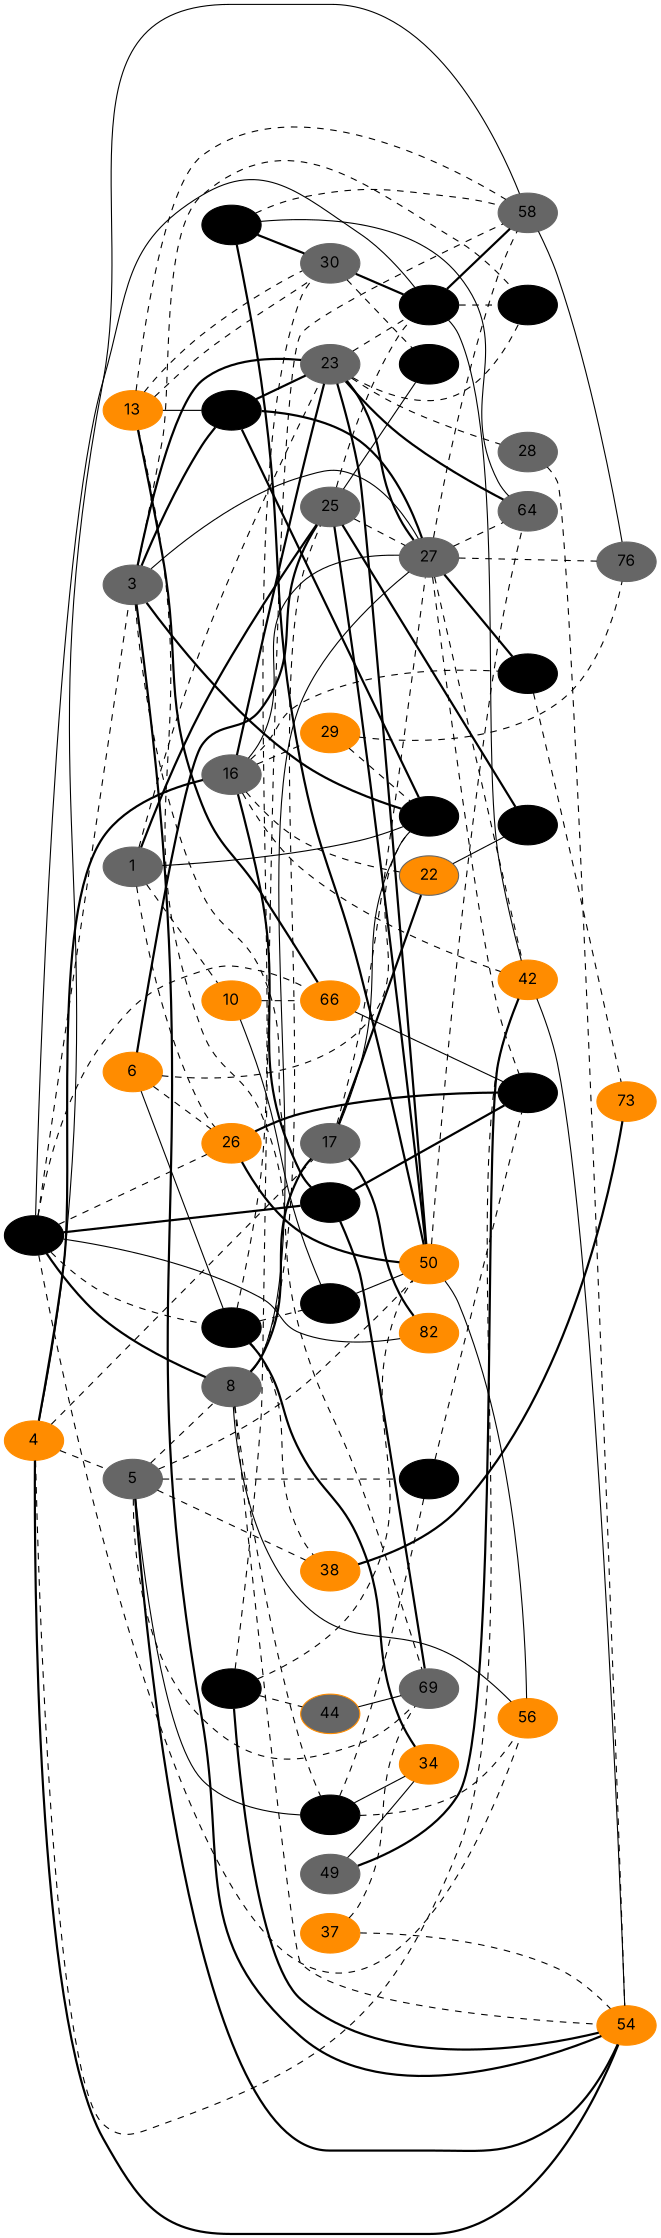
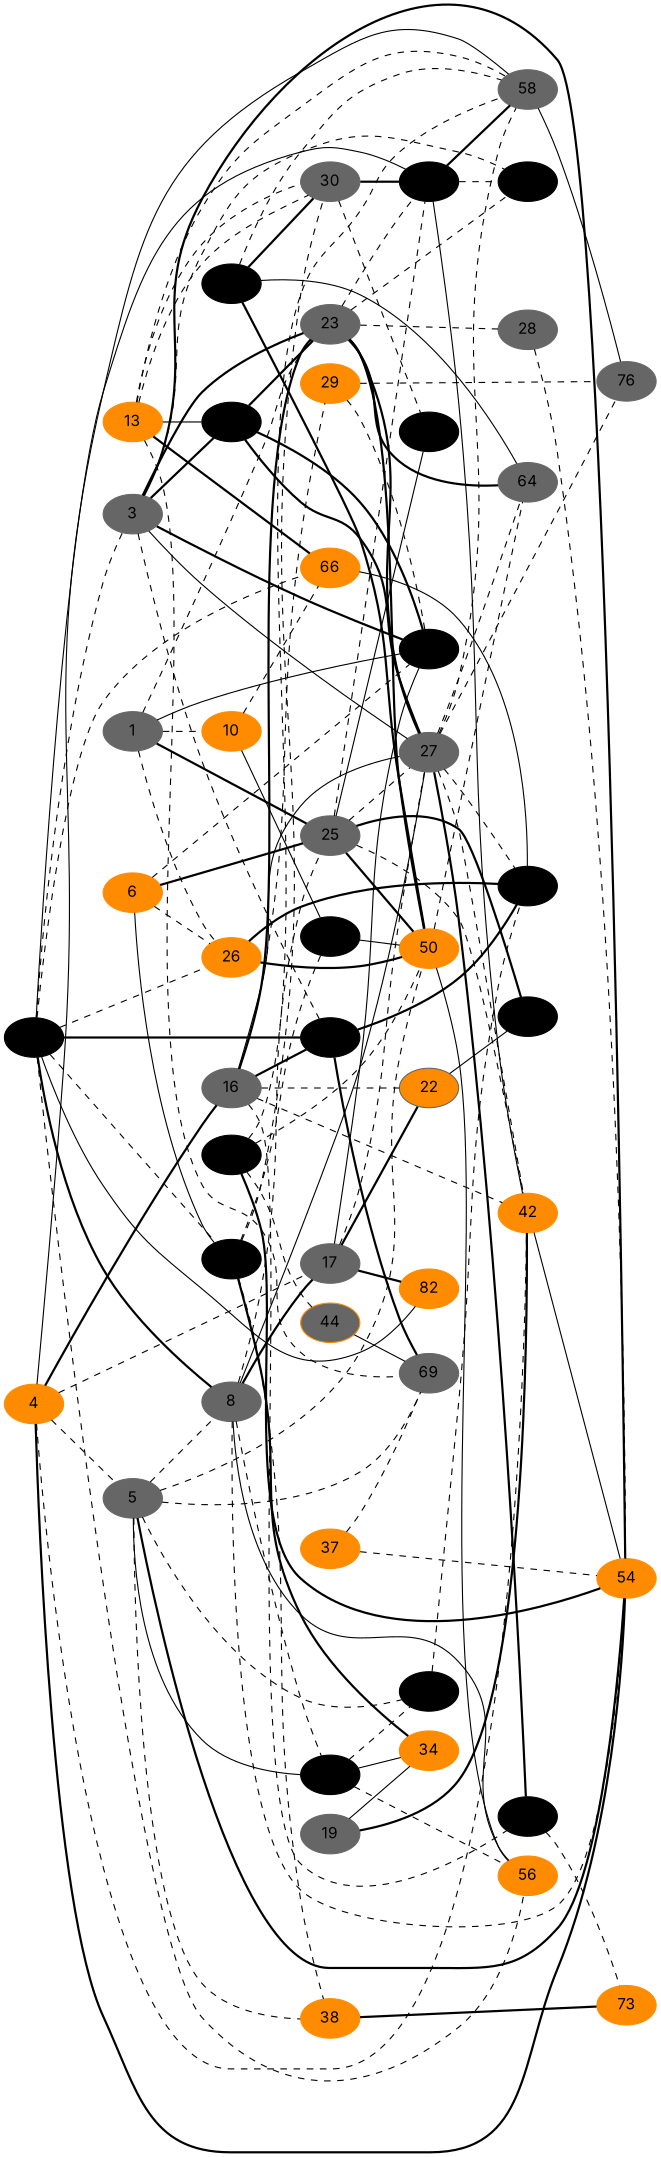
edge "25" -- "42": added
node "49": label "49" -> "19"
